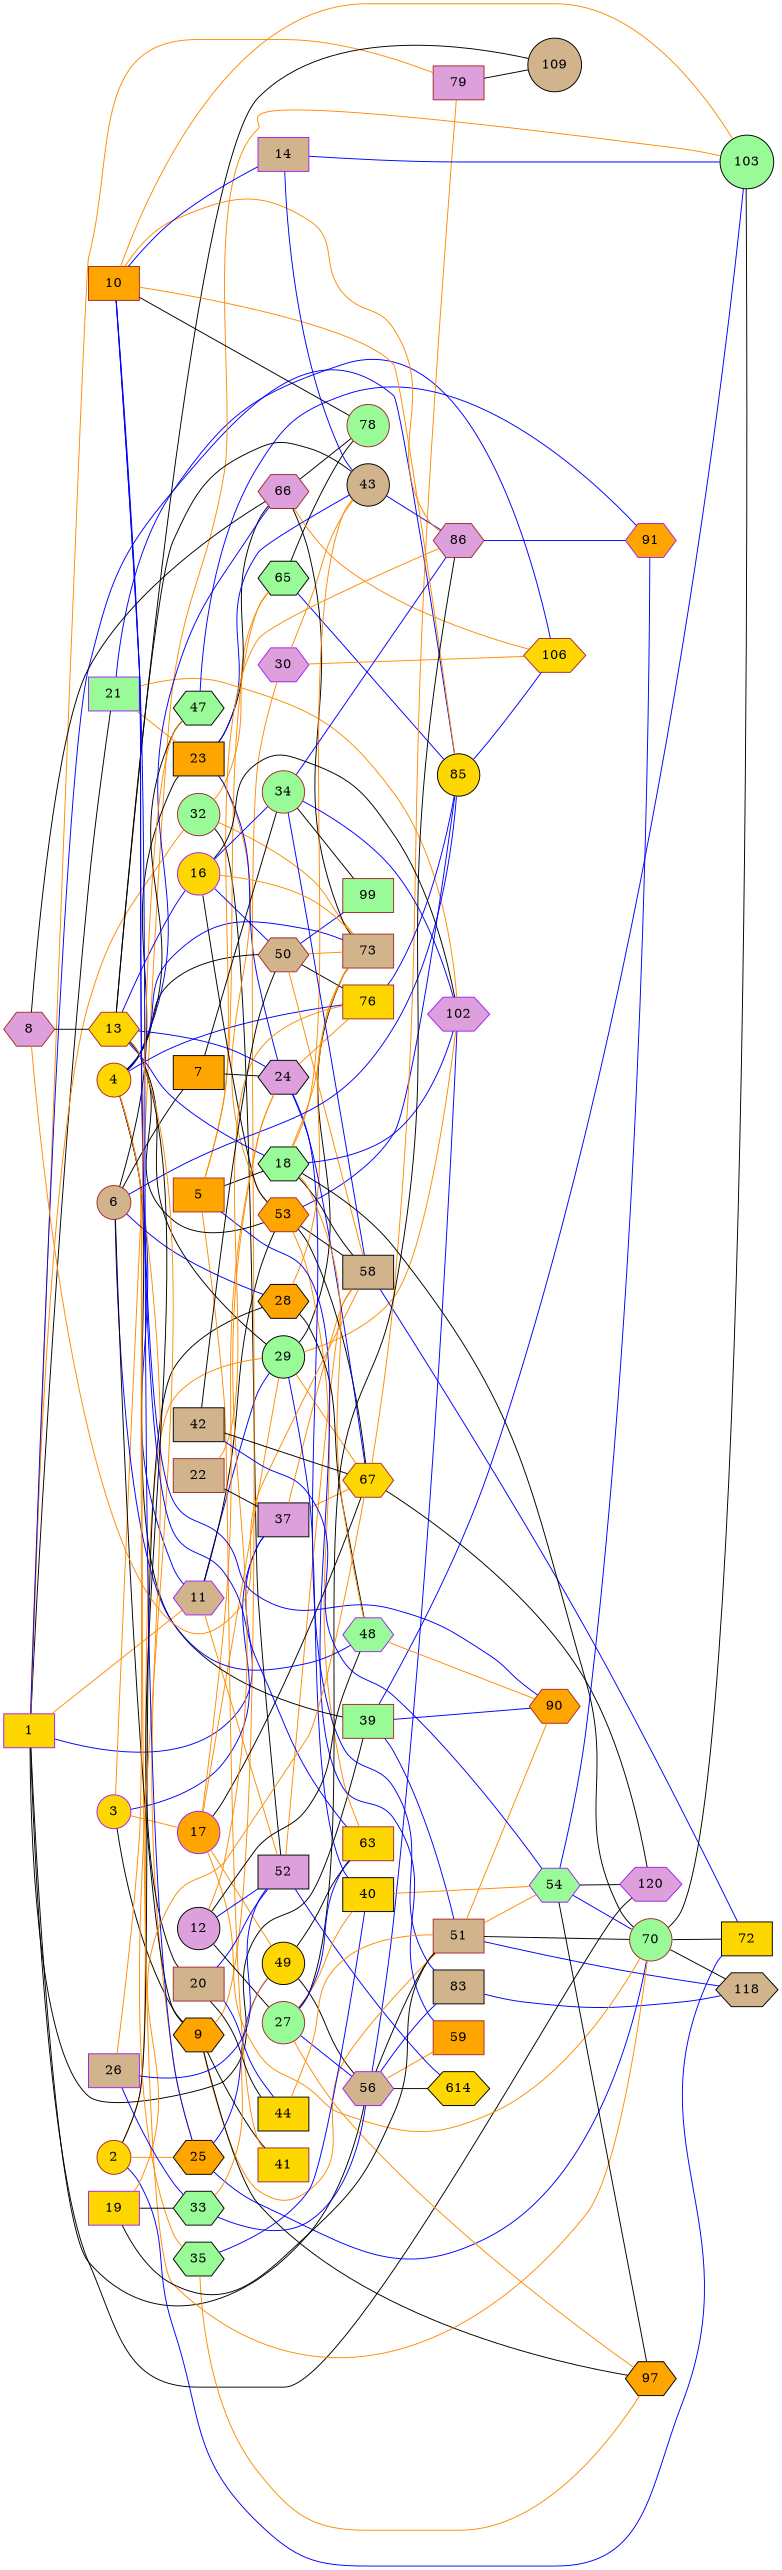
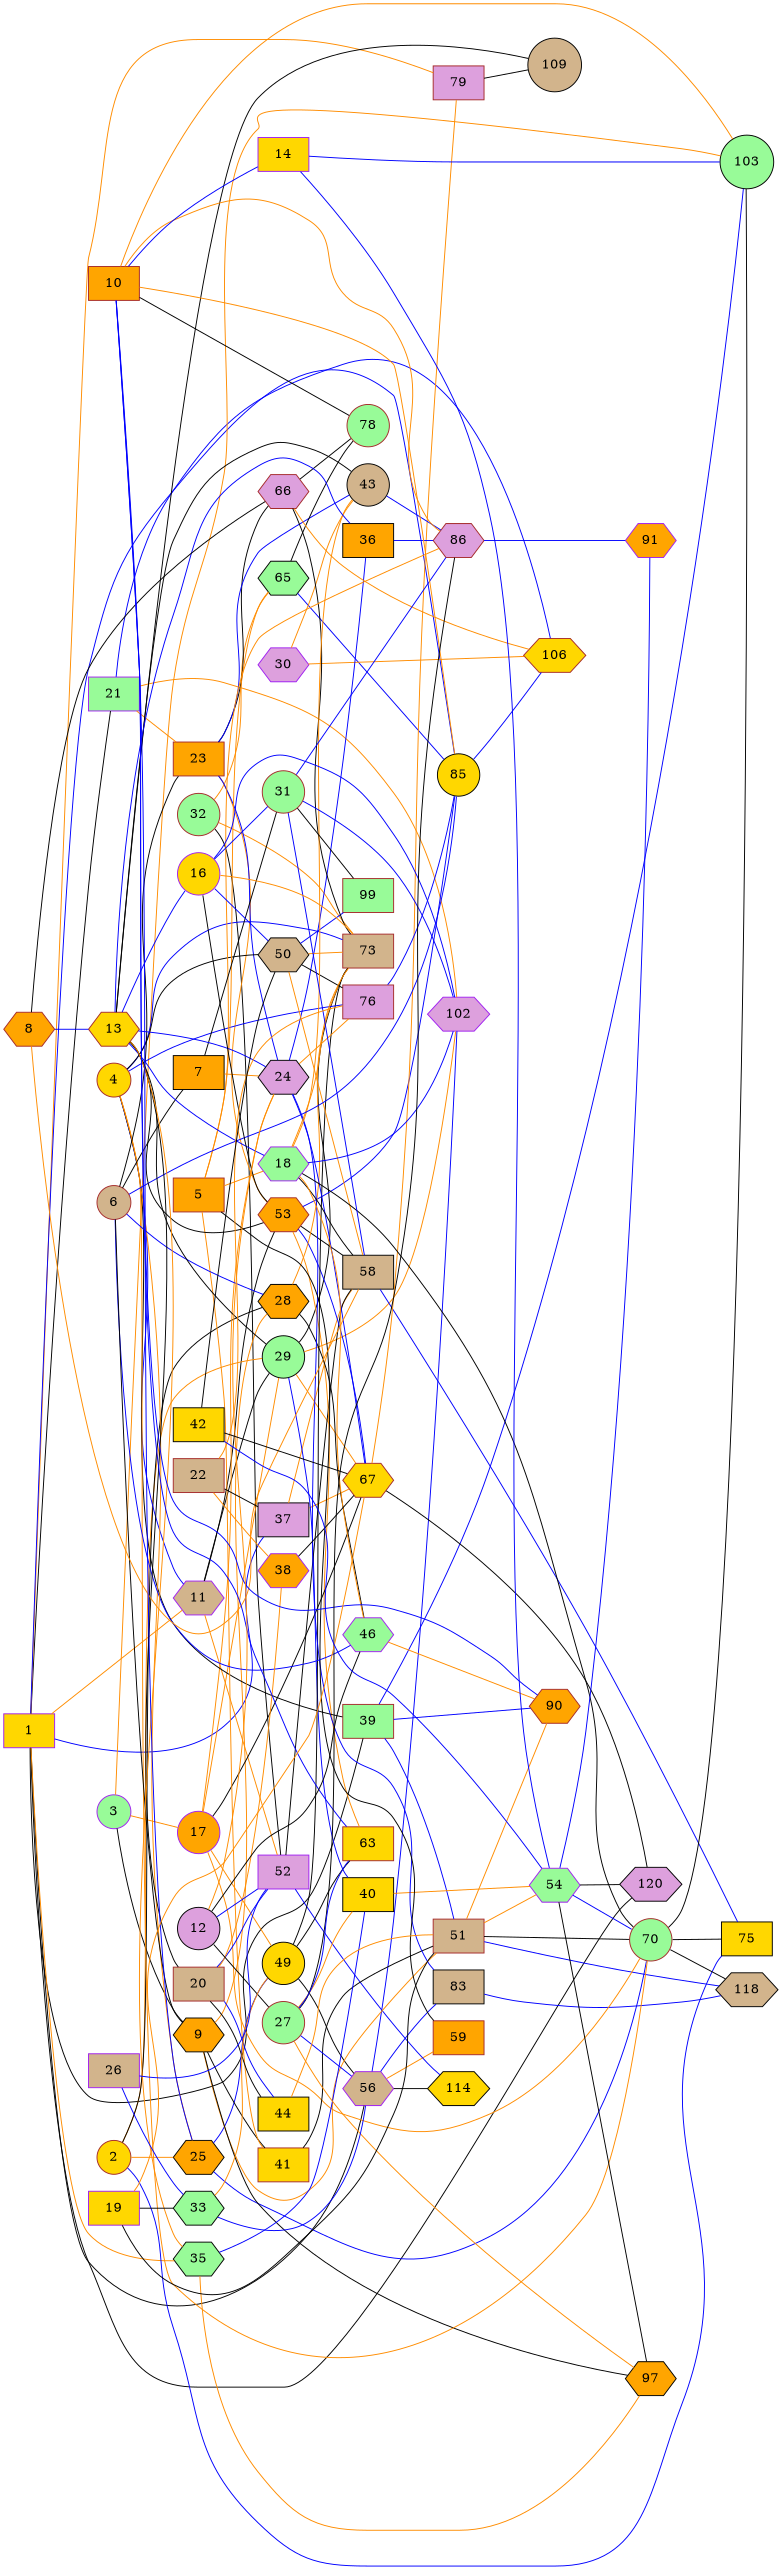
node "14": fillcolor tan -> gold
edge "14" -- "43": now "14" -- "54"
node "36": added
node "47": removed
edge "66" -- "4": removed
node "23": color black -> brown
node "34": label "34" -> "31"
edge "16" -- "102": color black -> blue
node "50": color brown -> black
node "76": fillcolor gold -> plum
node "8": fillcolor plum -> orange
edge "8" -- "13": color black -> blue
edge "7" -- "24": color black -> darkorange
edge "30" -- "9": now "28" -- "9"
node "18": color black -> purple
edge "18" -- "5": color black -> darkorange
edge "32" -- "1": now "35" -- "1"
edge "53" -- "67": color black -> blue
node "42": fillcolor tan -> gold
edge "29" -- "11": color blue -> black
edge "73" -- "49": added
node "38": added
node "48": label "48" -> "46"
edge "58" -- "52": color darkorange -> black
edge "5" -- "59": color blue -> black
edge "37" -- "3": removed
node "3": fillcolor gold -> palegreen
node "52": color black -> purple
node "120": color purple -> black
node "72": label "72" -> "75"
edge "51" -- "56": now "51" -- "41"
node "614": label "614" -> "114"
